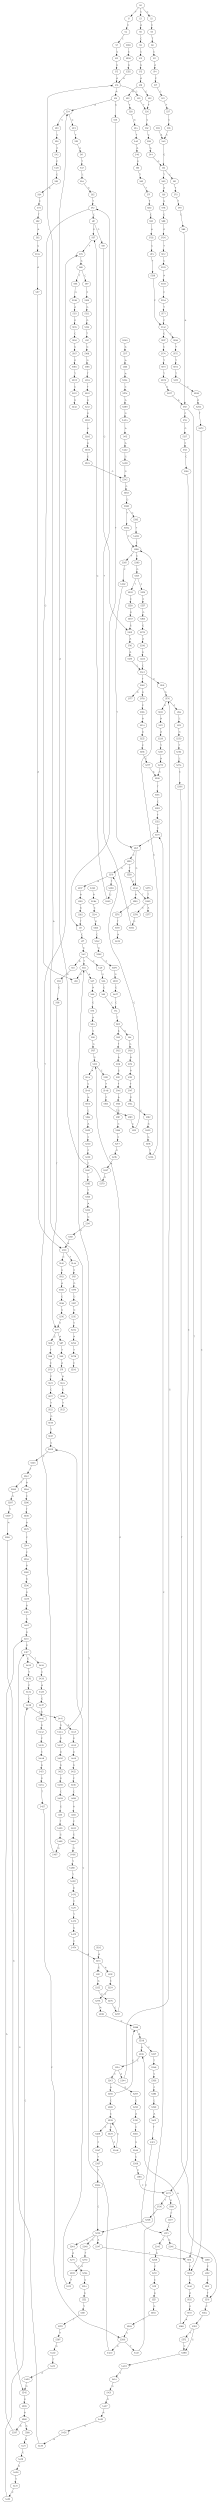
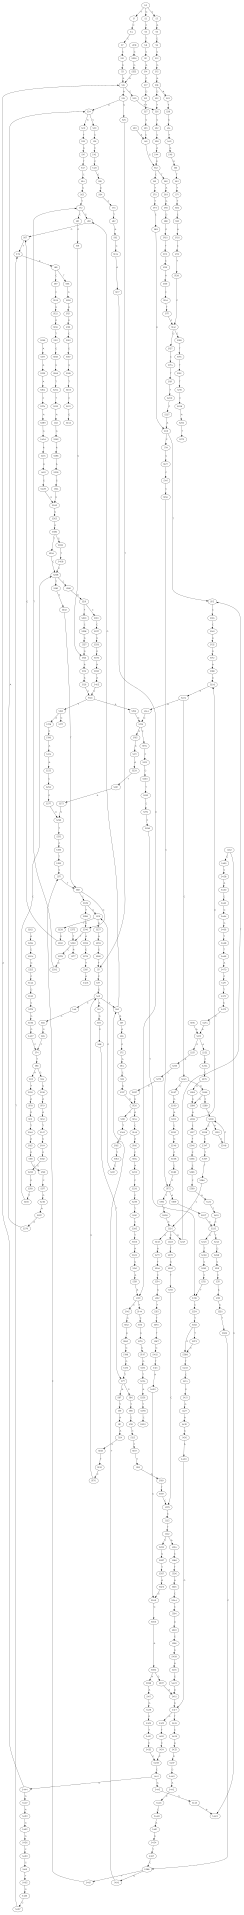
edge "S81" -> "S67": now "S58" -> "S67"
edge "S272" -> "S126": removed, label "C"
node "S170": added
edge "S449" -> "S452": reversed
